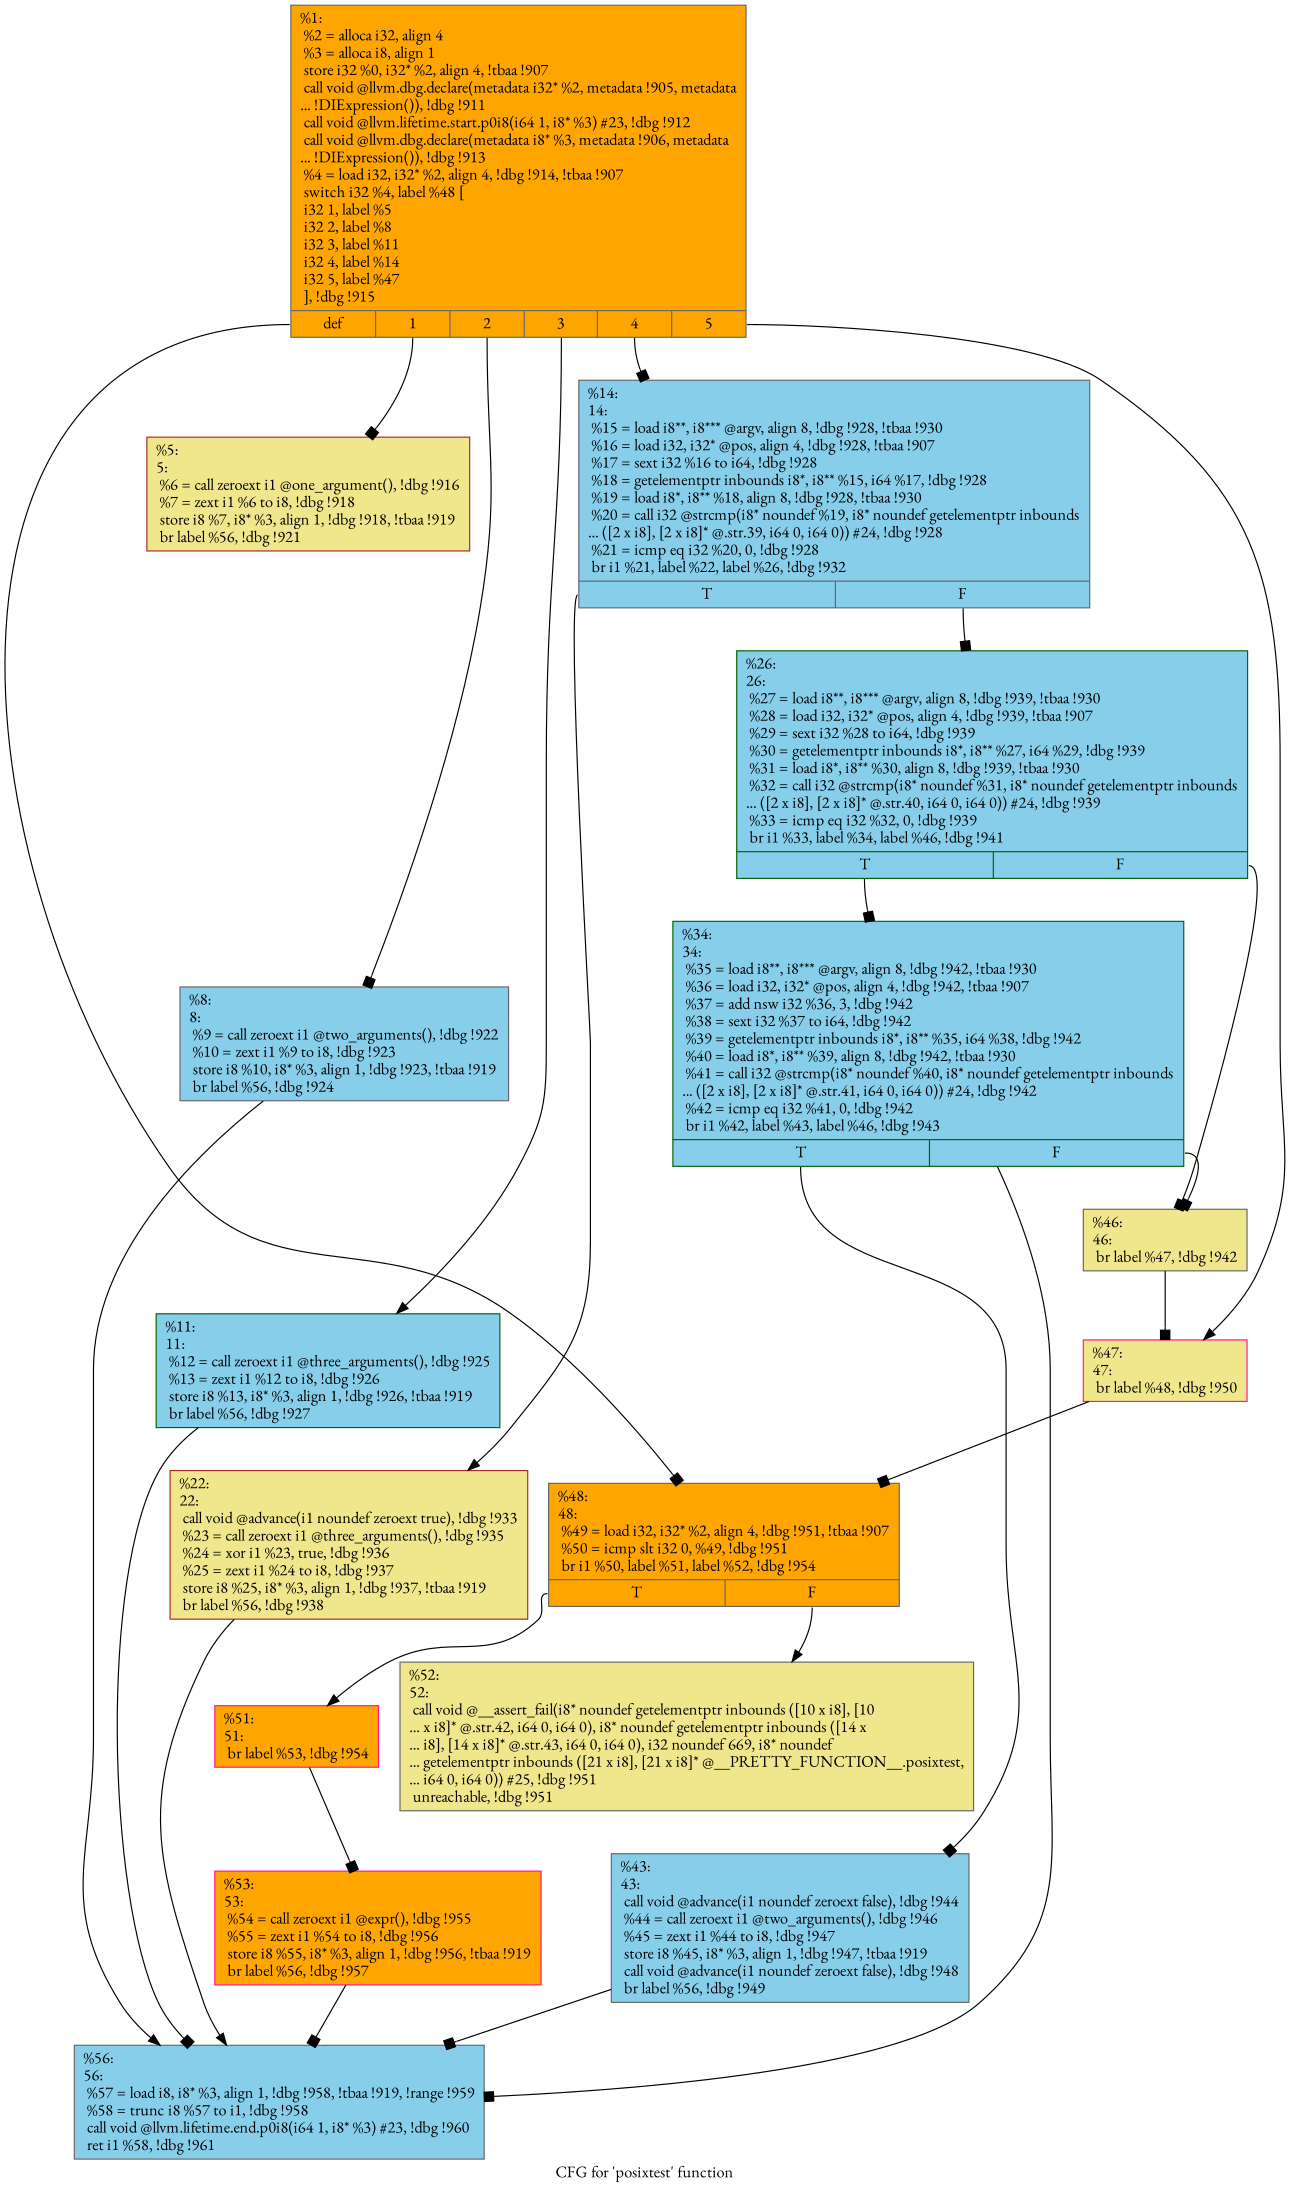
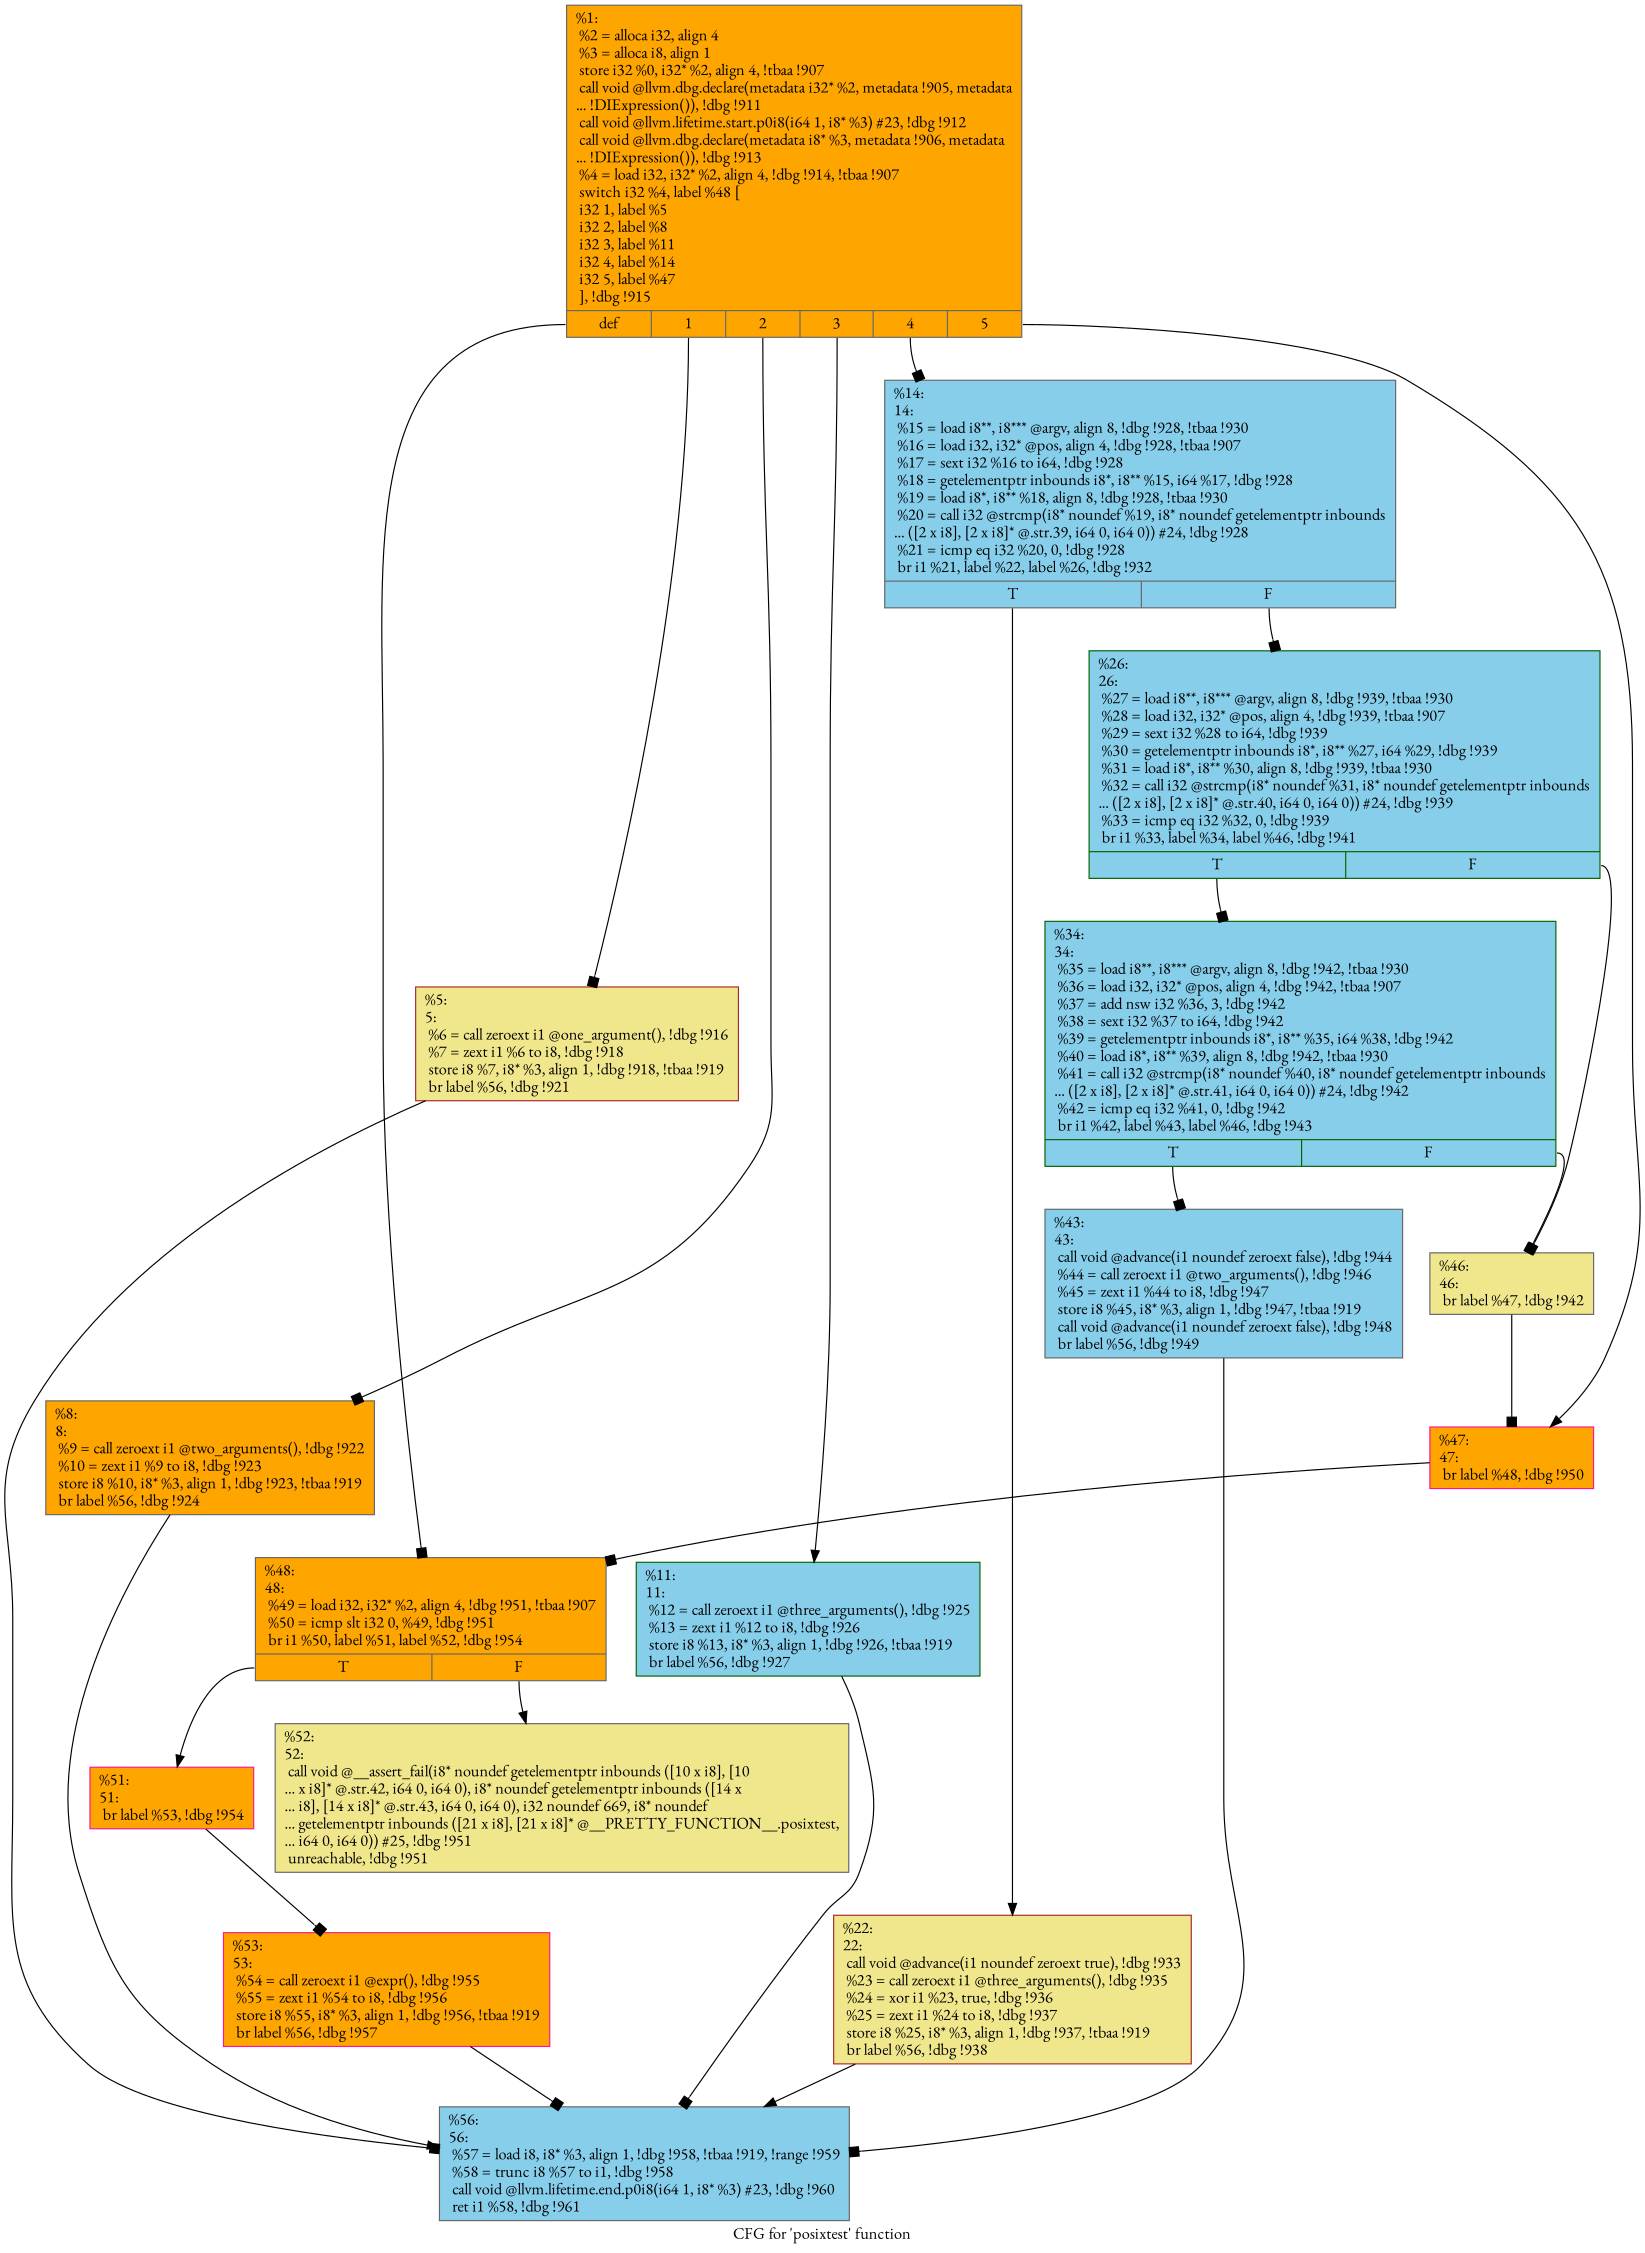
node "%8:": fillcolor skyblue -> orange
node "%47:": fillcolor khaki -> orange
edge "%34:" -> "%56:": now "%5:" -> "%56:"
